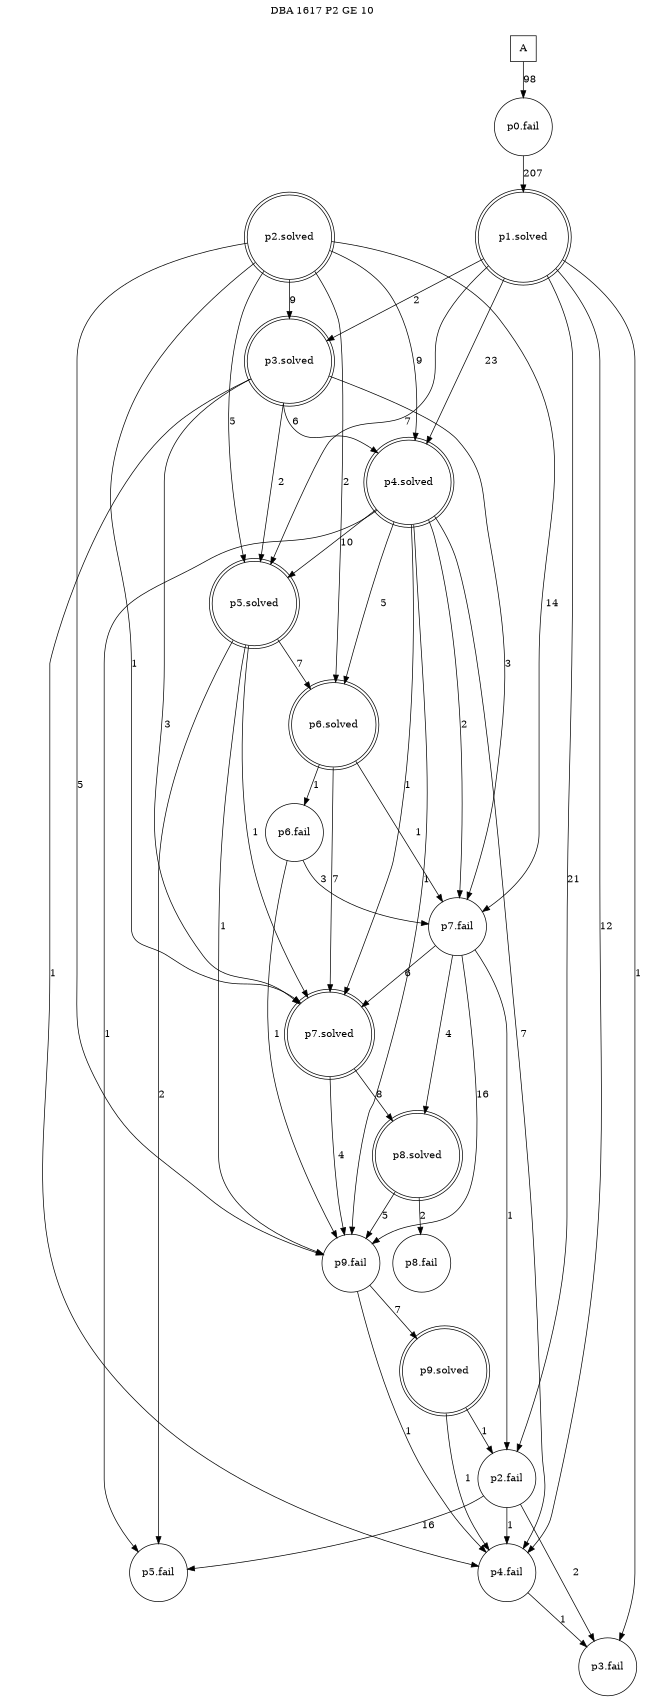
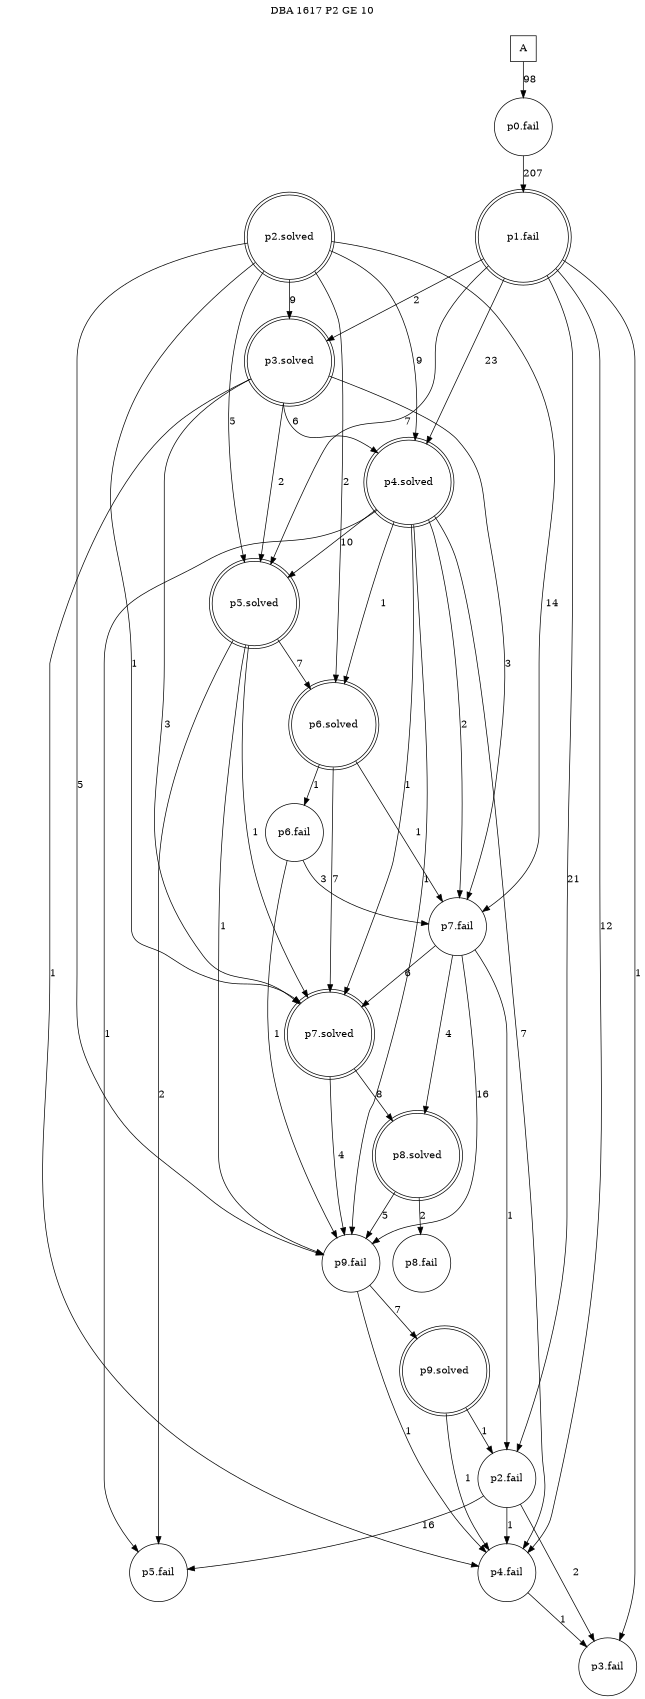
node "p1.solved": label "p1.solved" -> "p1.fail"
edge "p4.solved" -> "p6.solved": label "5" -> "1"
